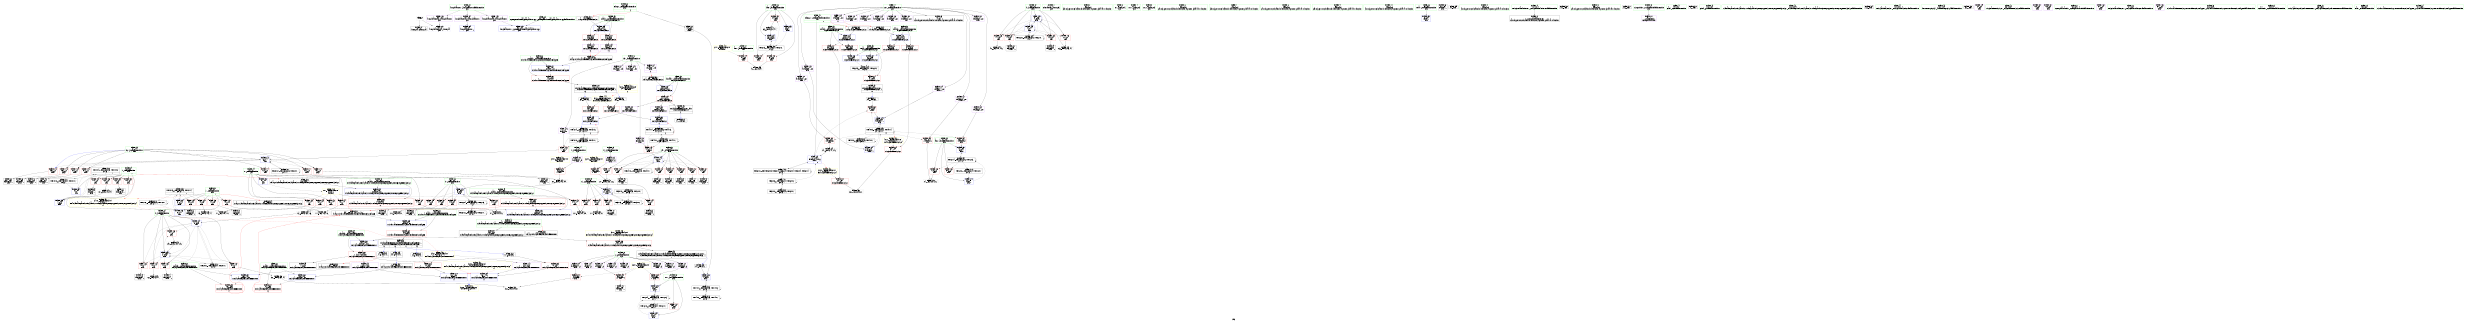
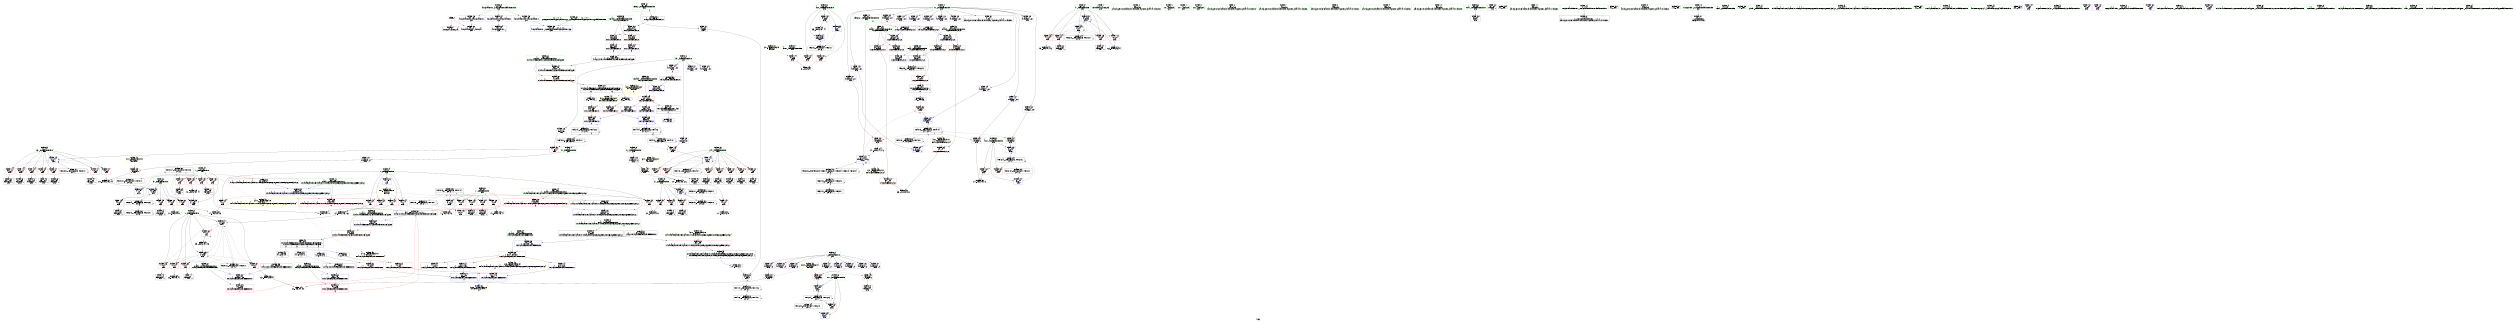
node "NodeID: 90": added
